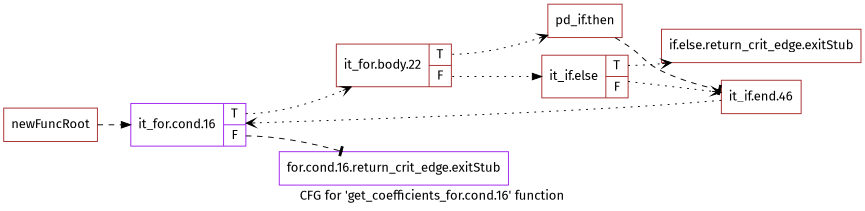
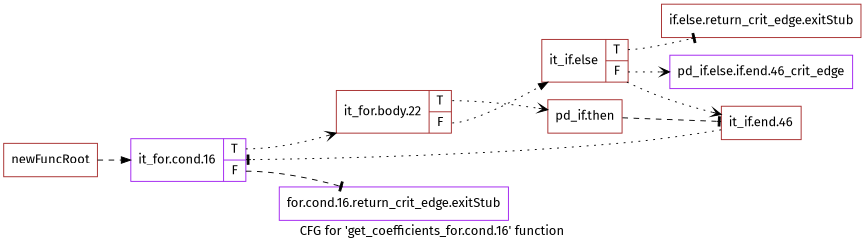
edge "it_if.else" -> "if.else.return_crit_edge.exitStub": arrowhead vee -> tee
node "pd_if.else.if.end.46_crit_edge": added
edge "it_if.end.46" -> "it_for.cond.16": arrowhead vee -> tee
